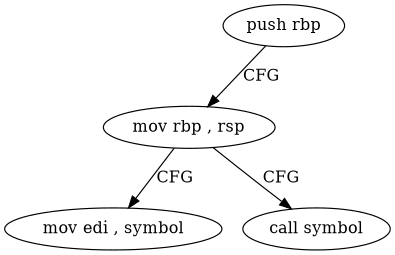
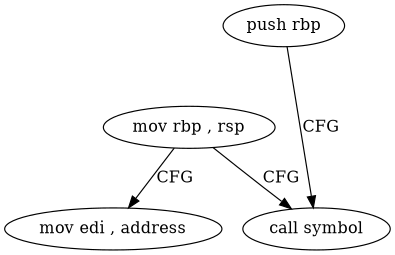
edge "push rbp" -> "mov rbp , rsp": now "push rbp" -> "call symbol"
node "mov edi , symbol": label "mov edi , symbol" -> "mov edi , address"
